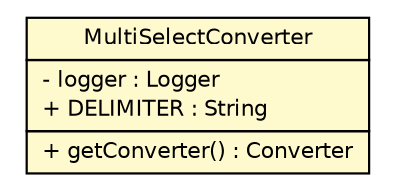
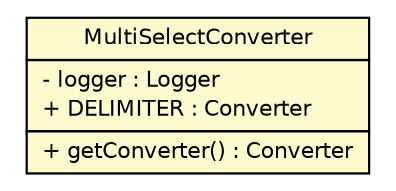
node "MultiSelectConverter": text "+ DELIMITER : String" -> "+ DELIMITER : Converter"
